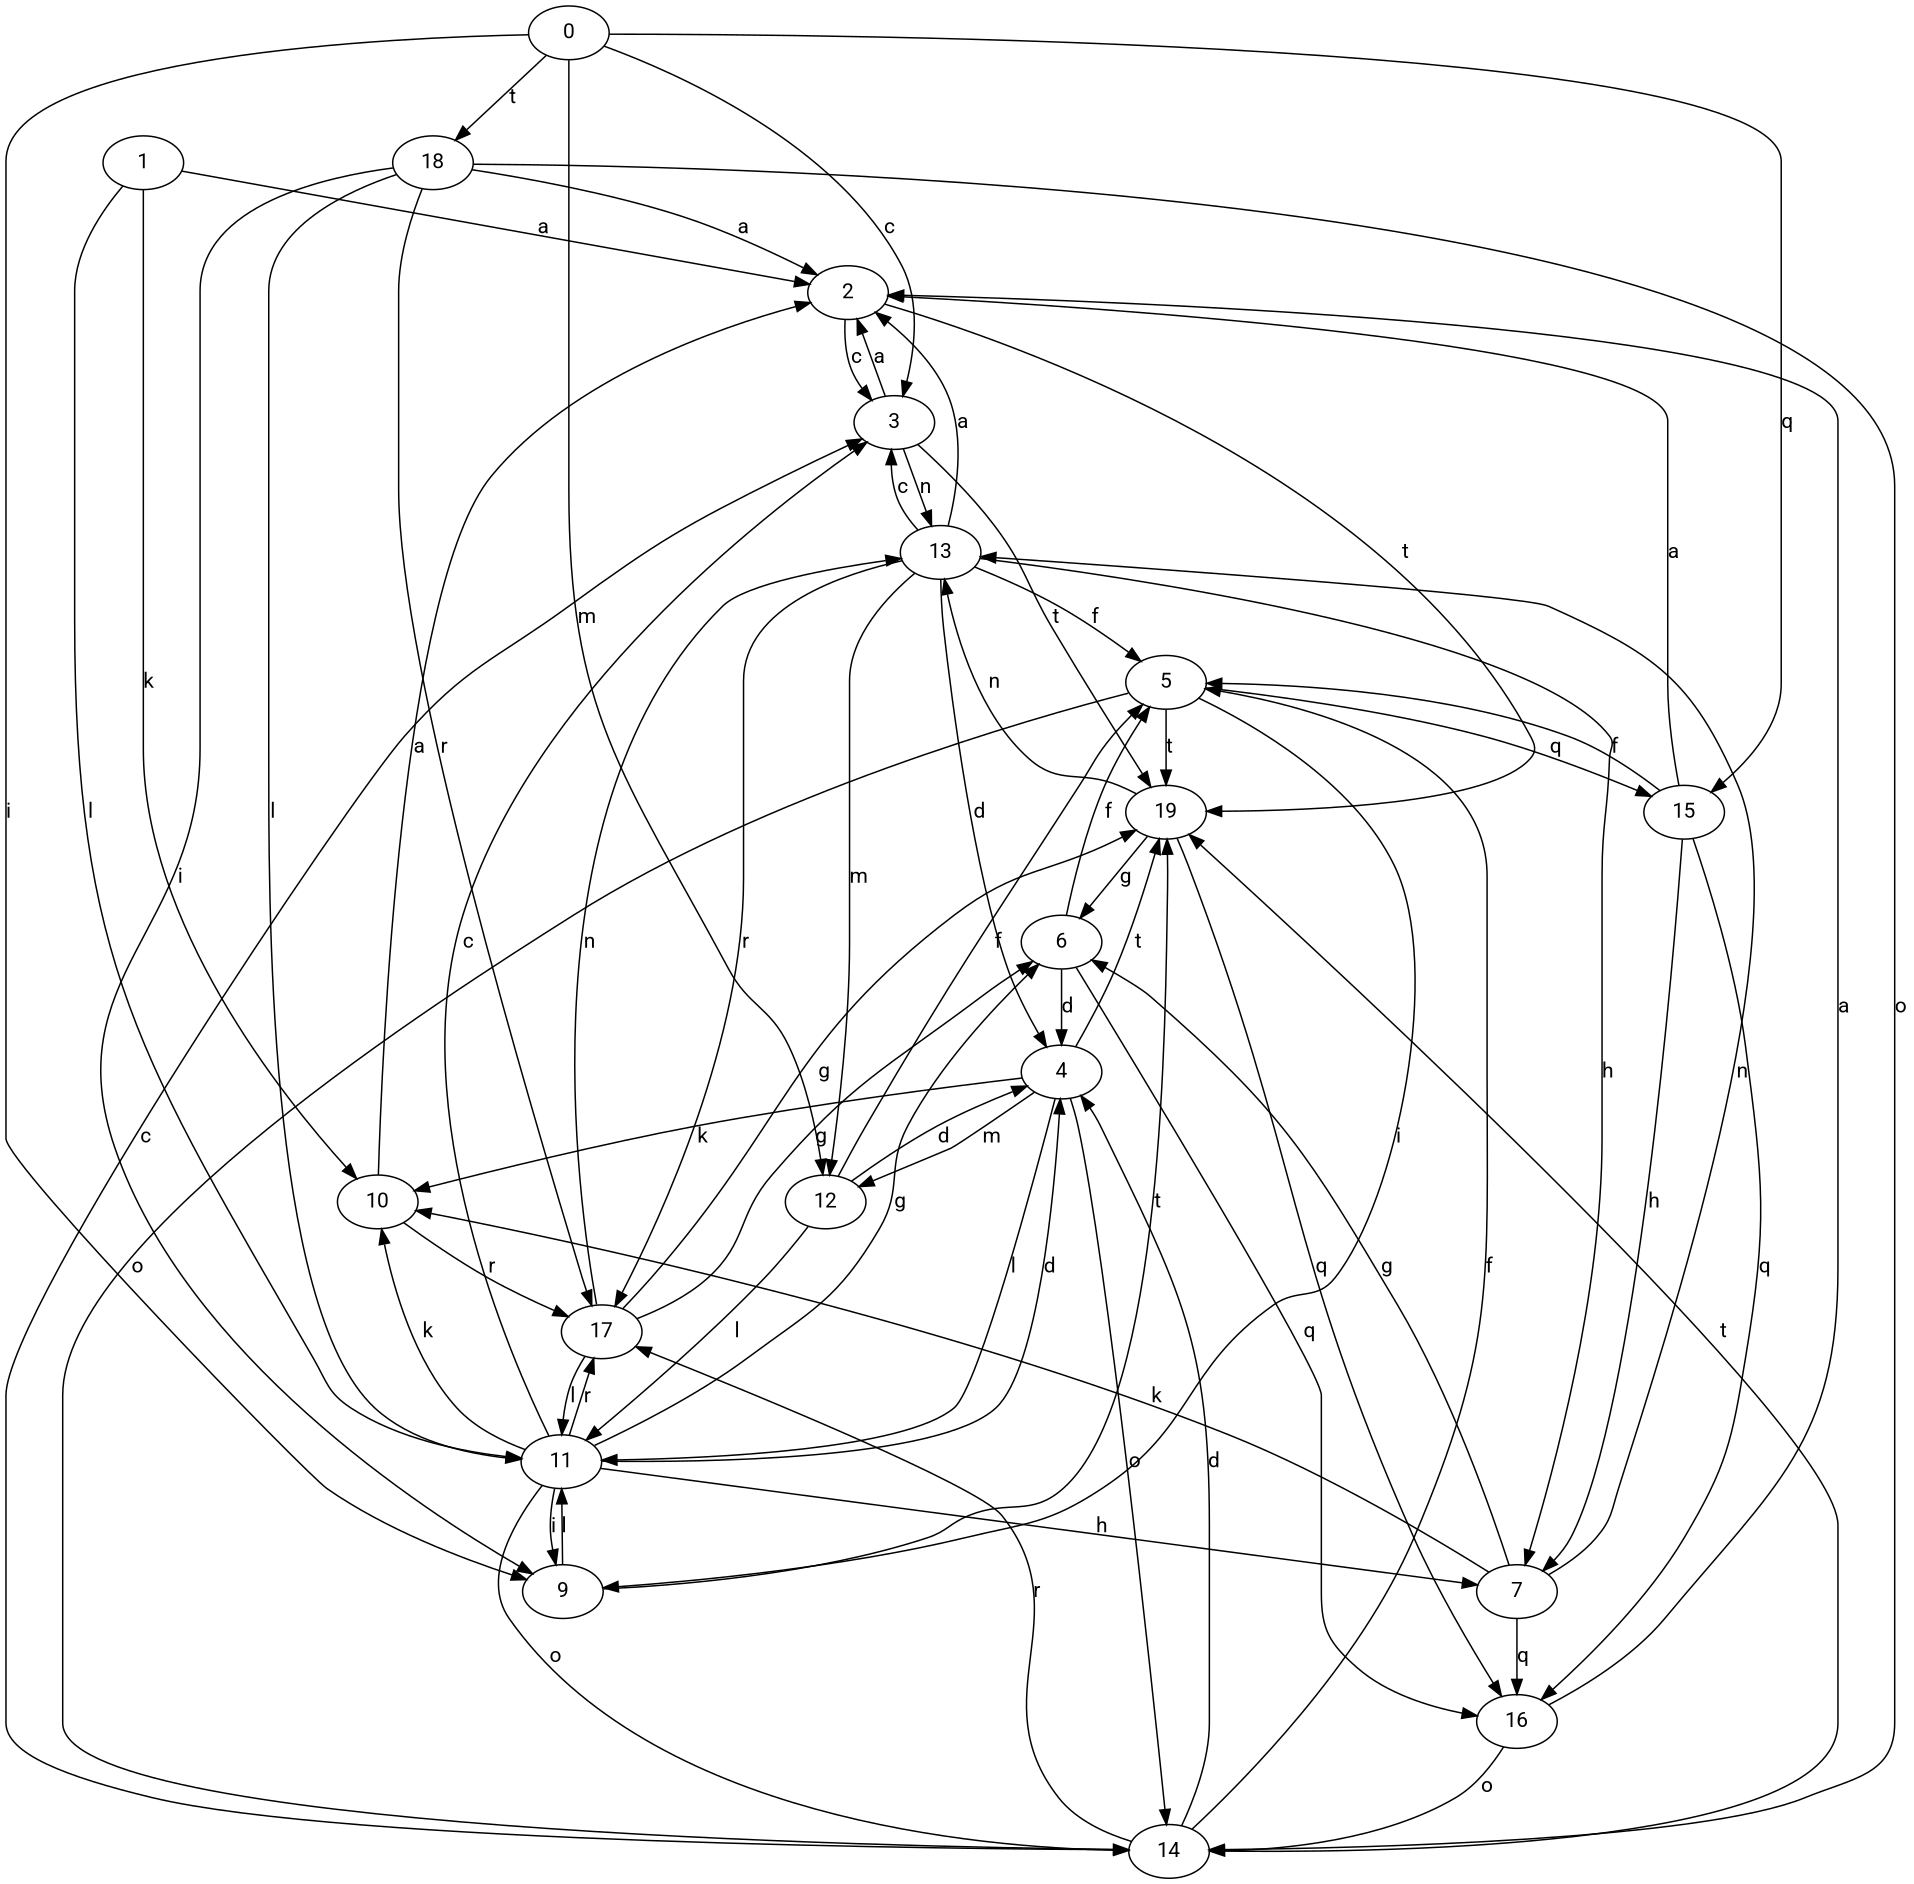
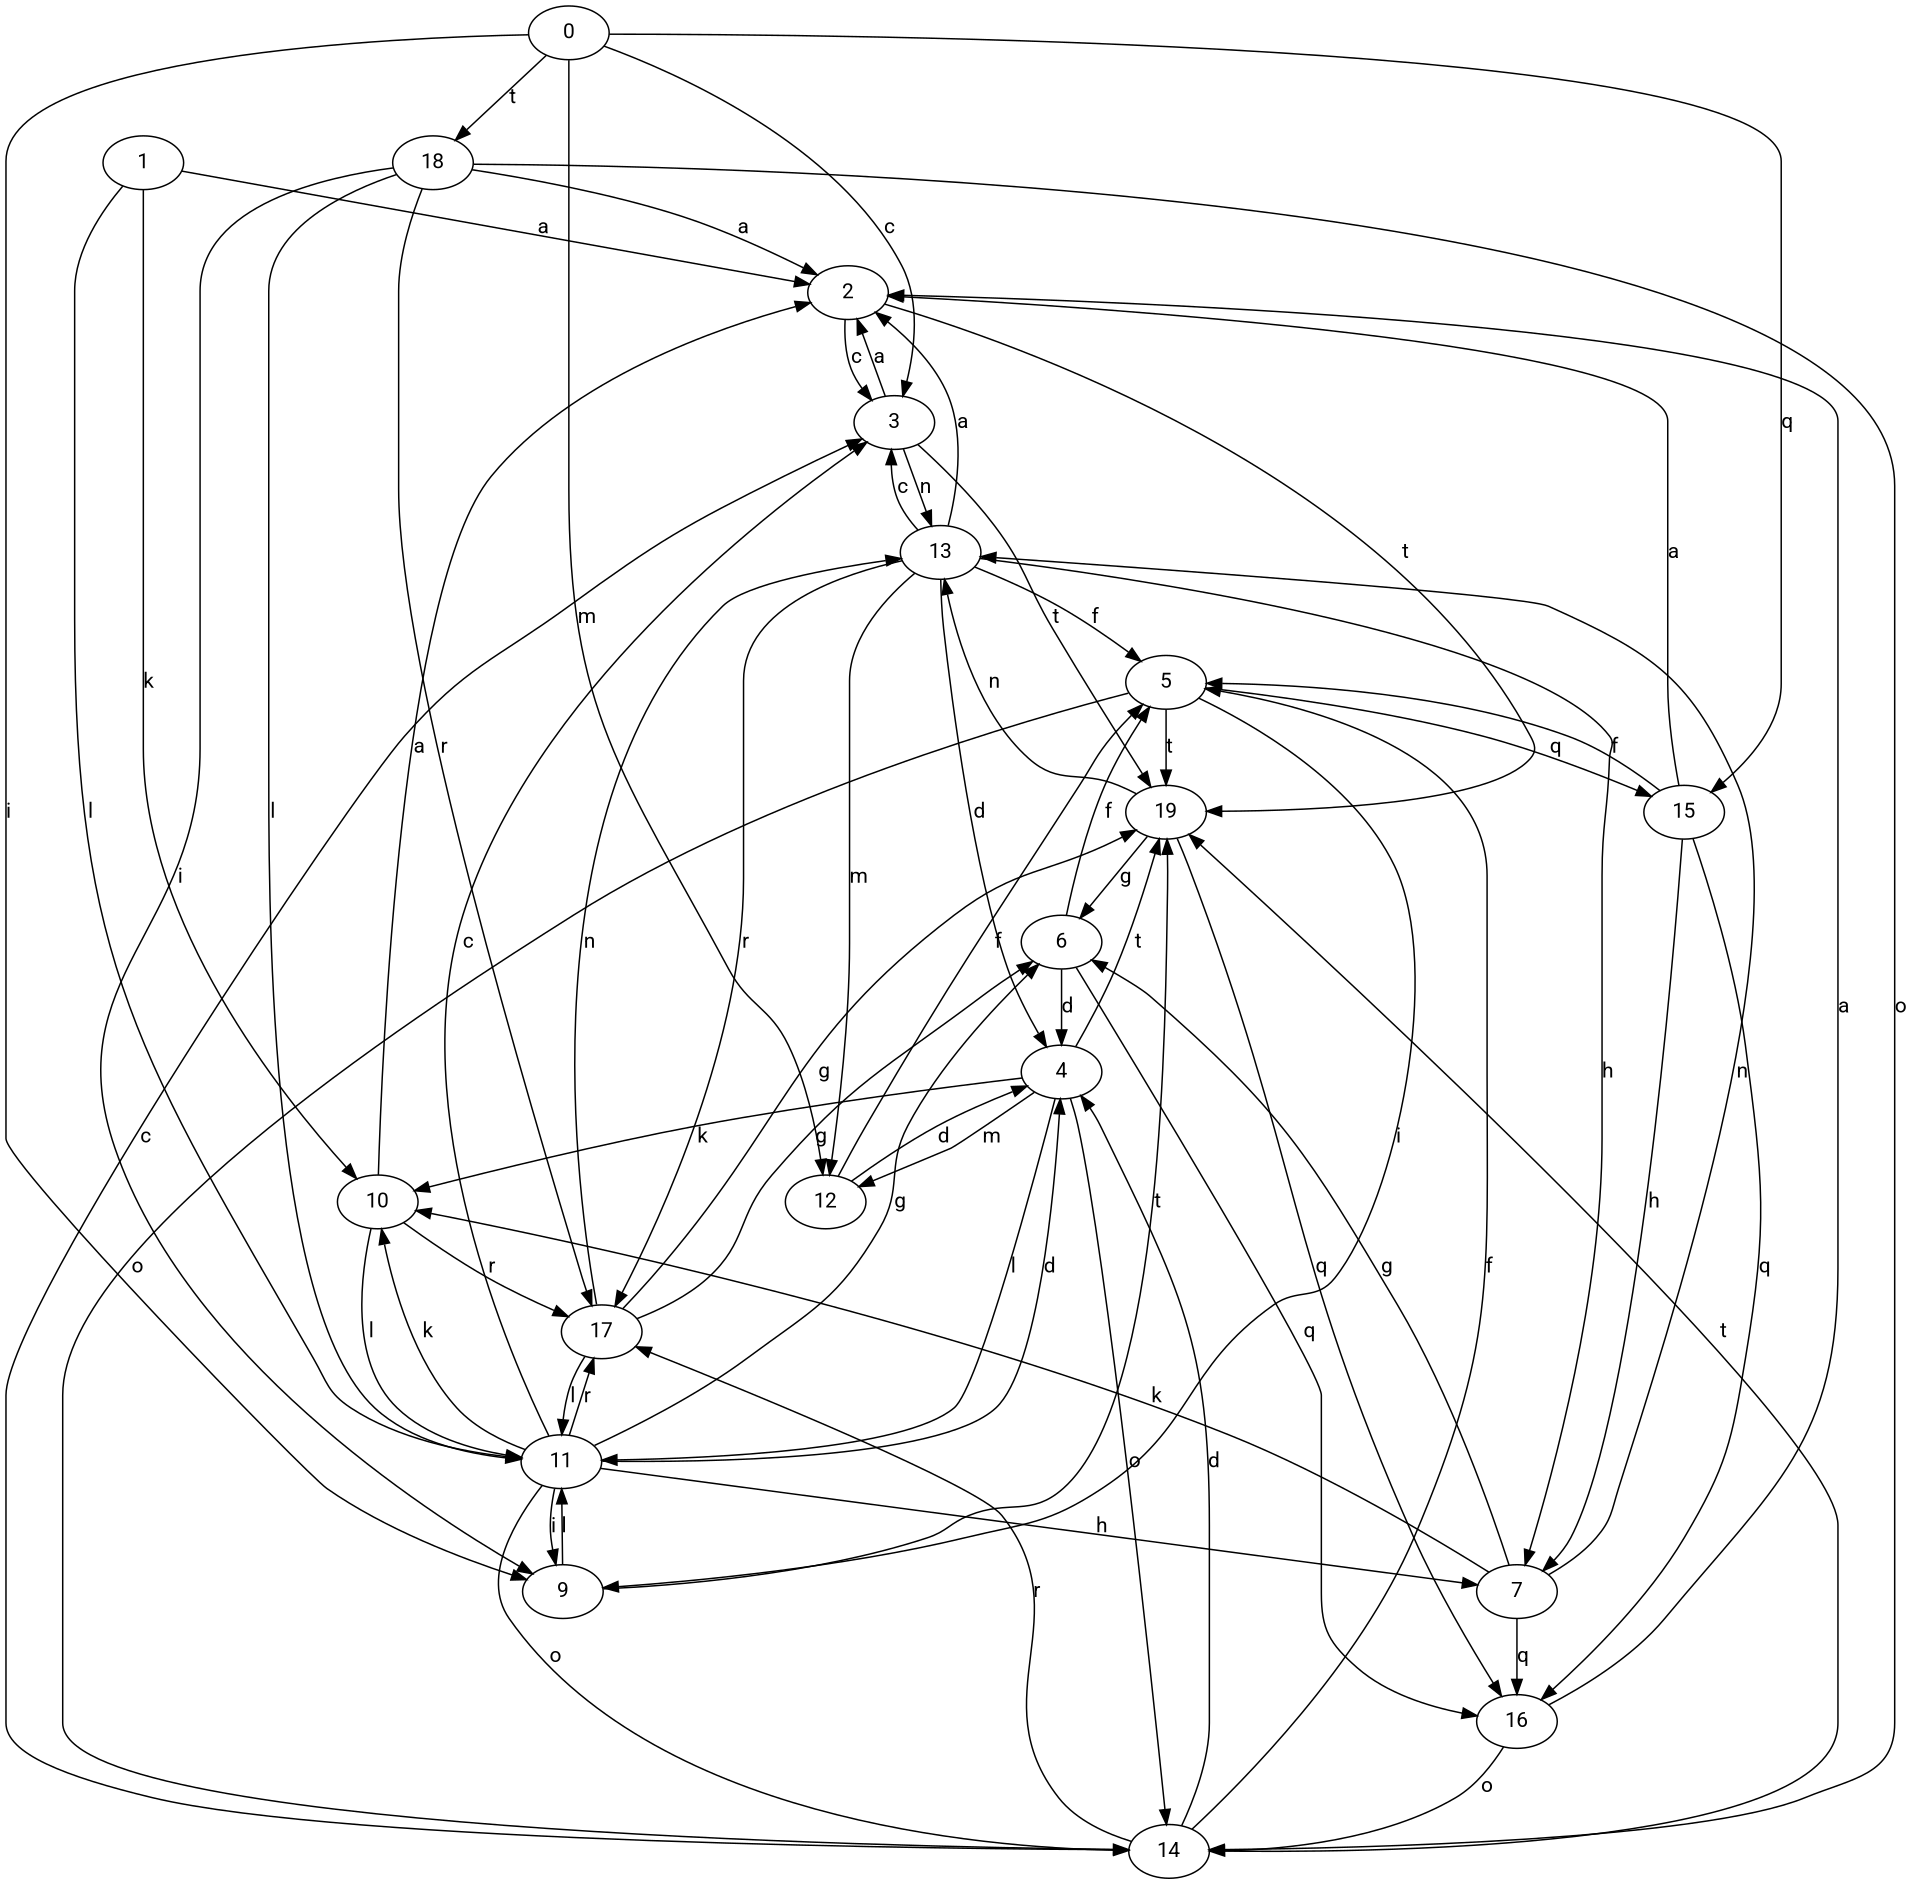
edge "12" -> "11": now "10" -> "11"
